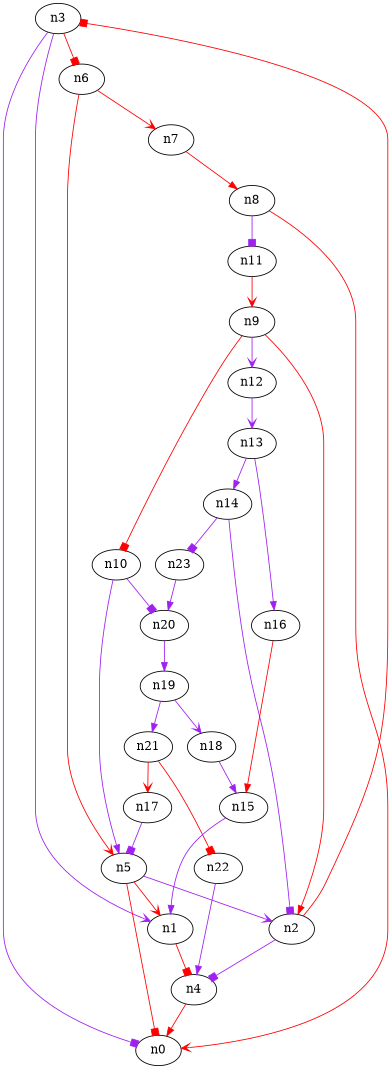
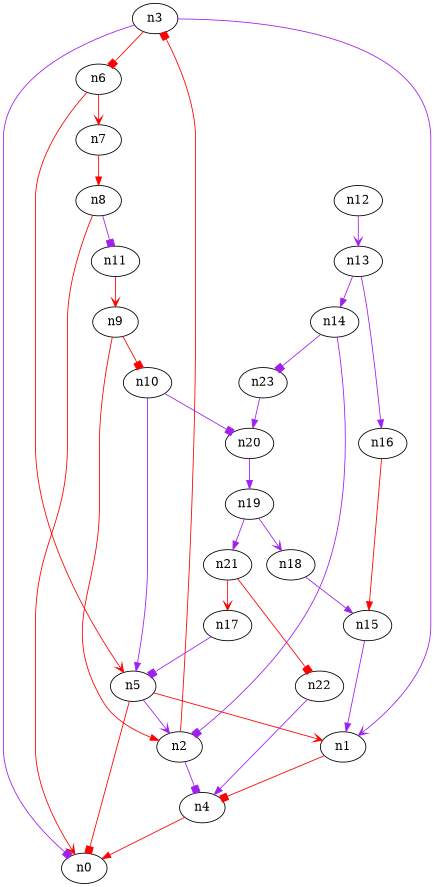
edge "n9" -> "n12": removed
